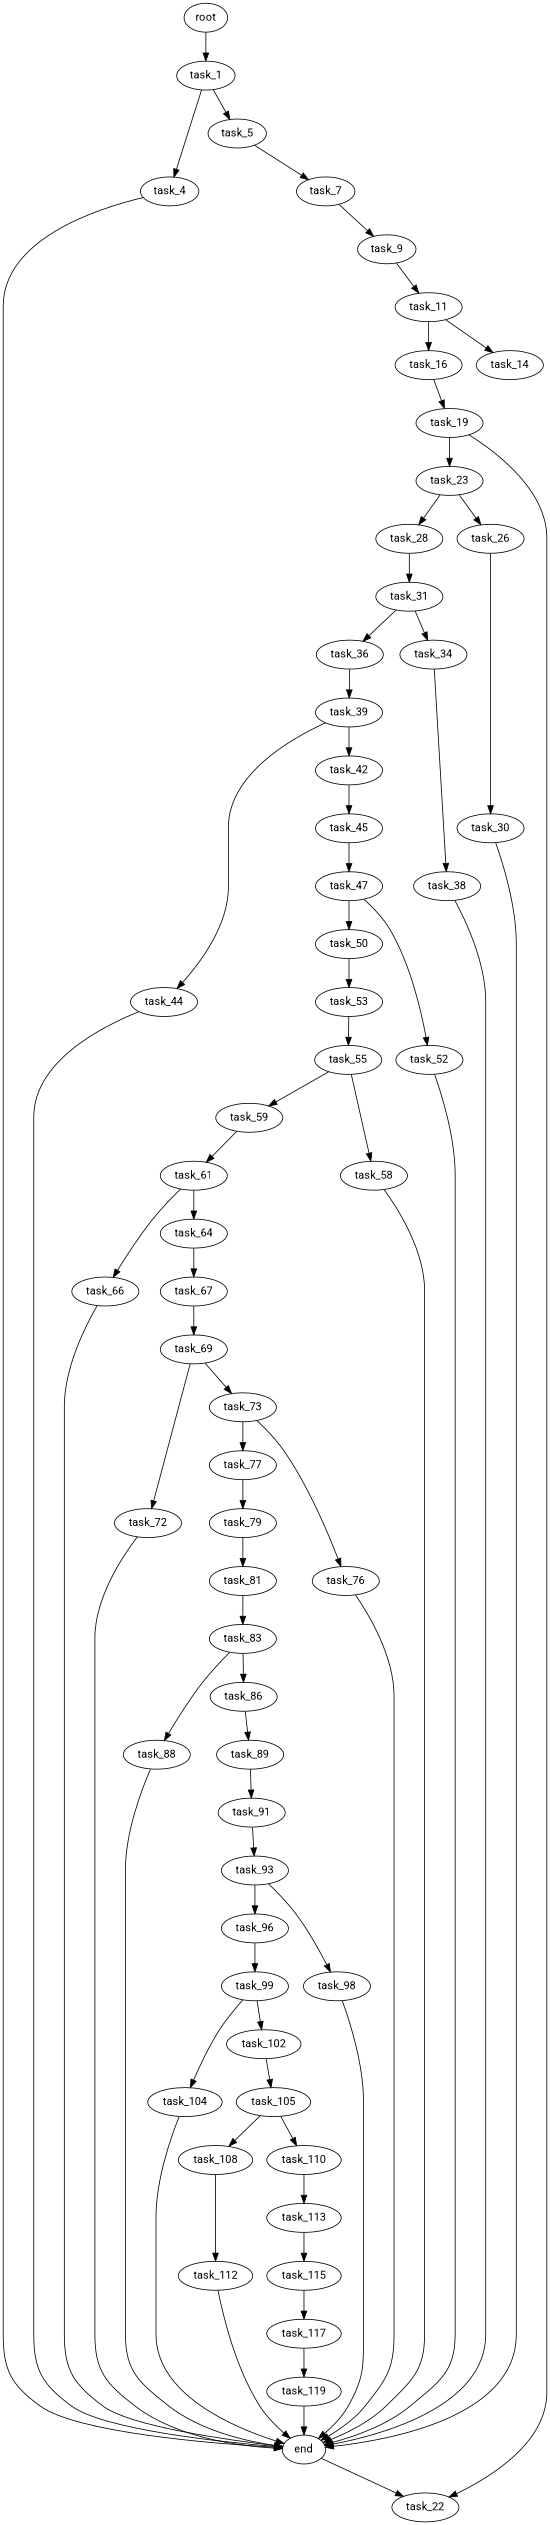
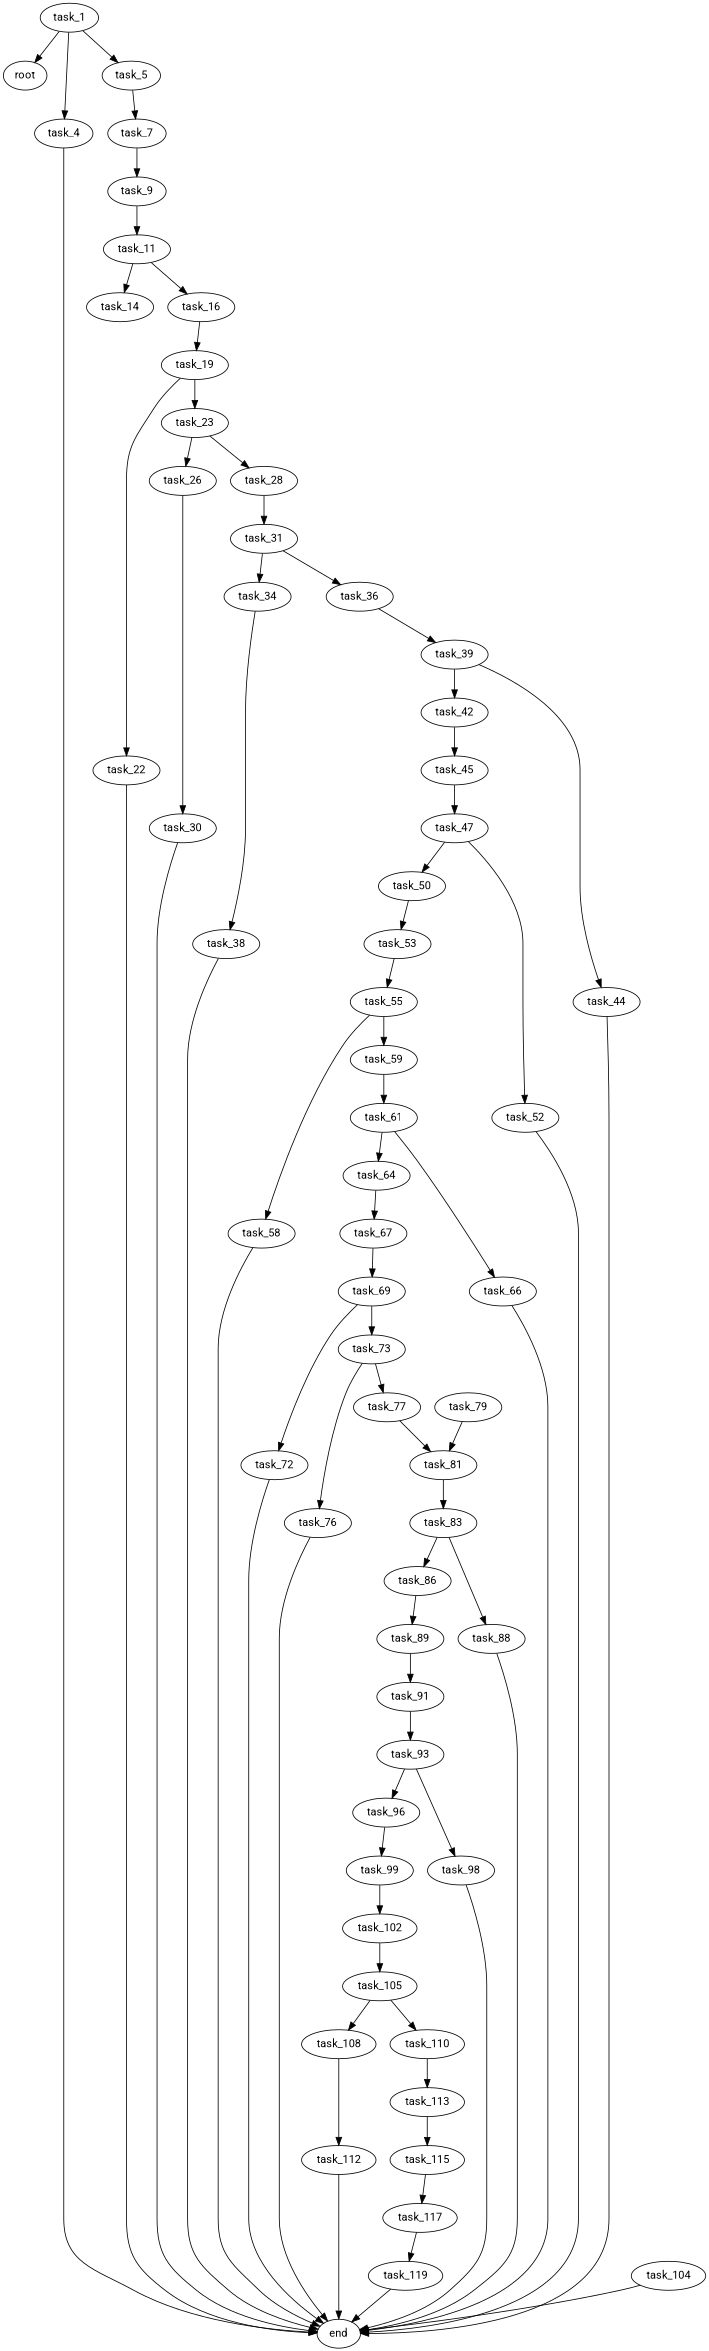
edge "root" -> "task_1": reversed
edge "task_77" -> "task_79": now "task_77" -> "task_81"
edge "task_99" -> "task_104": removed
edge "end" -> "task_22": reversed
